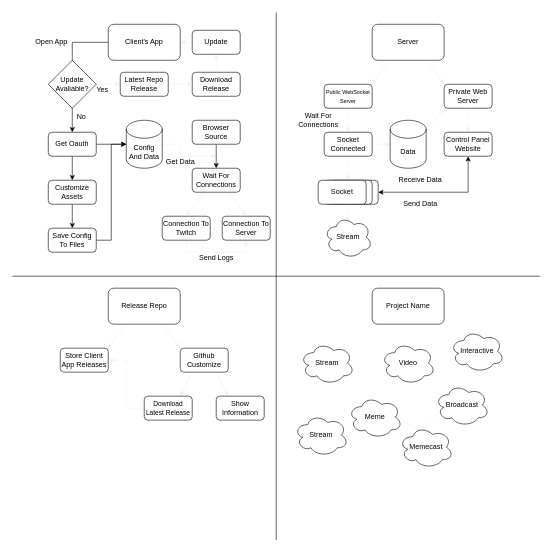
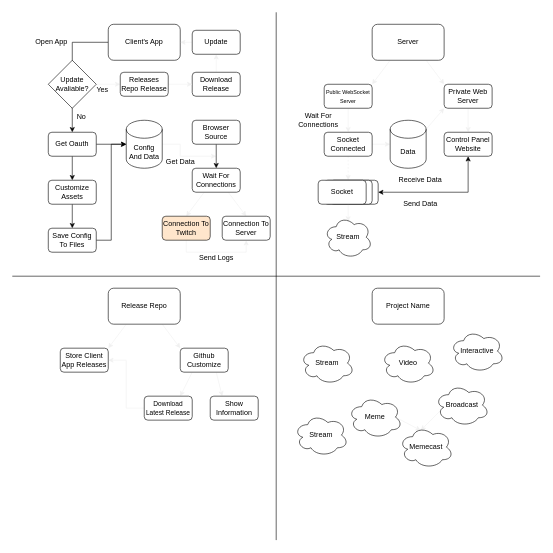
node "Latest Repo Release": label "Latest Repo Release" -> "Releases Repo Release"
node "Connection To Twitch": fillcolor #ffffff -> #ffe6cc
node "Show Information": moved (240, 408) -> (234, 408)
